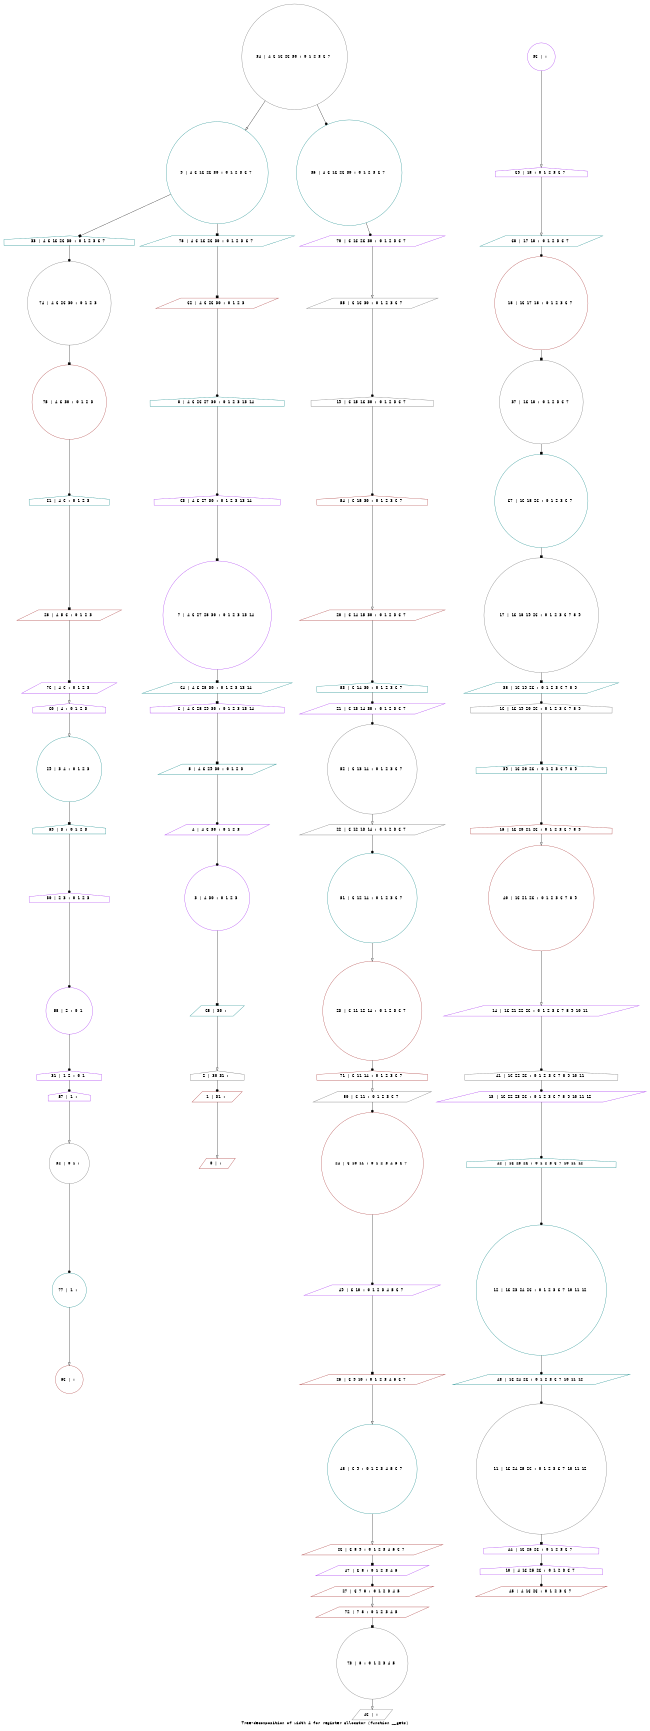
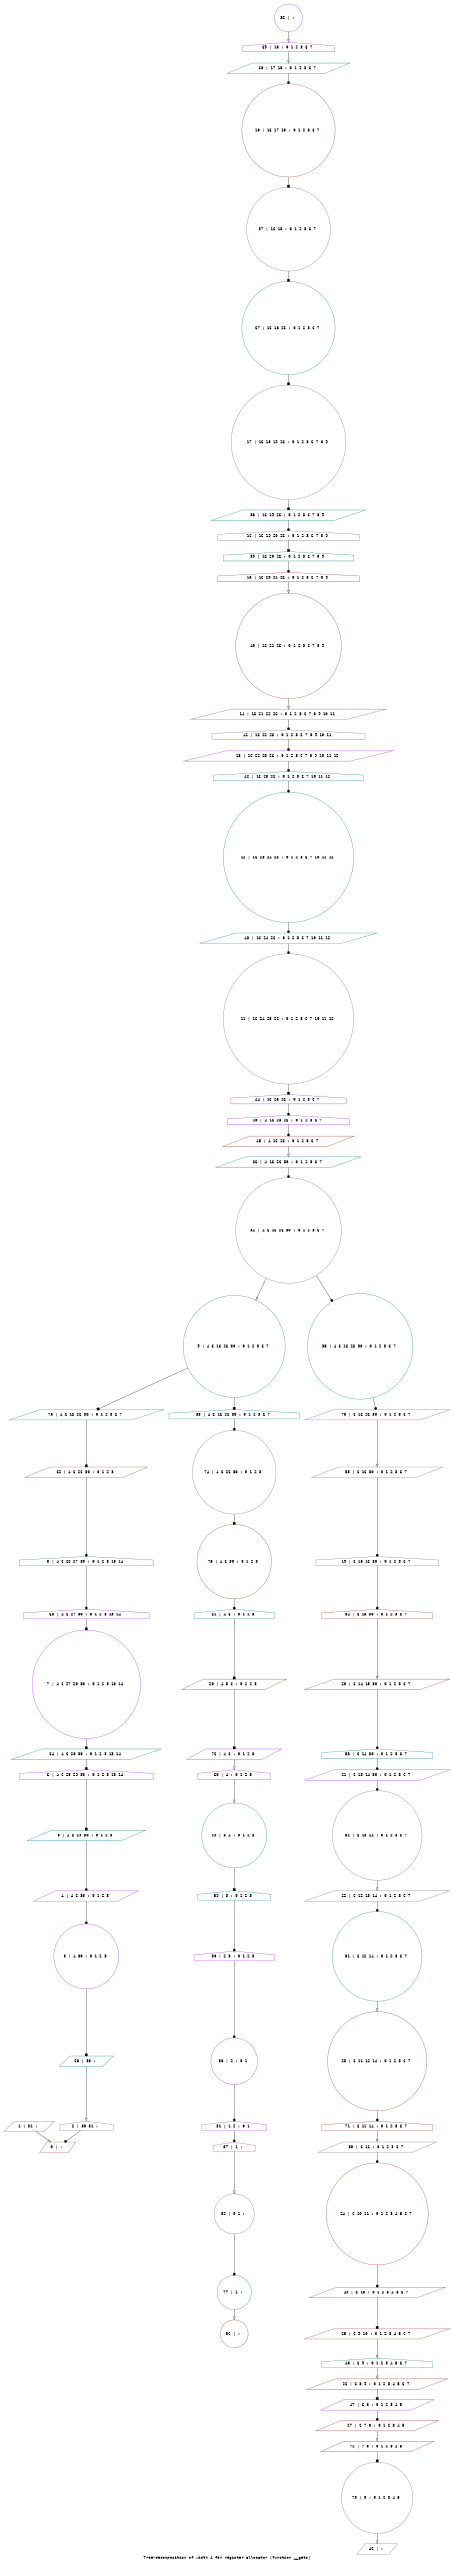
edge "2 | 30 31 :" -> "1 | 31 :": now "2 | 30 31 :" -> "0 | :"
node "66 | 4 16 26 30 : 0 1 2 3 6 7": added
node "48 | 6 9 : 0 1 2 3 4 5 6 7": shape circle -> house
